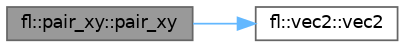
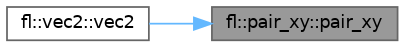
edge "fl::pair_xy::pair_xy" -> "fl::vec2::vec2": reversed
